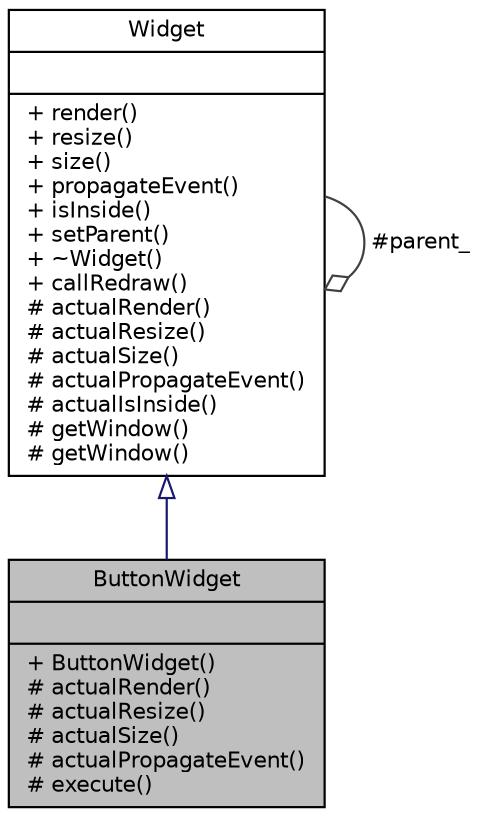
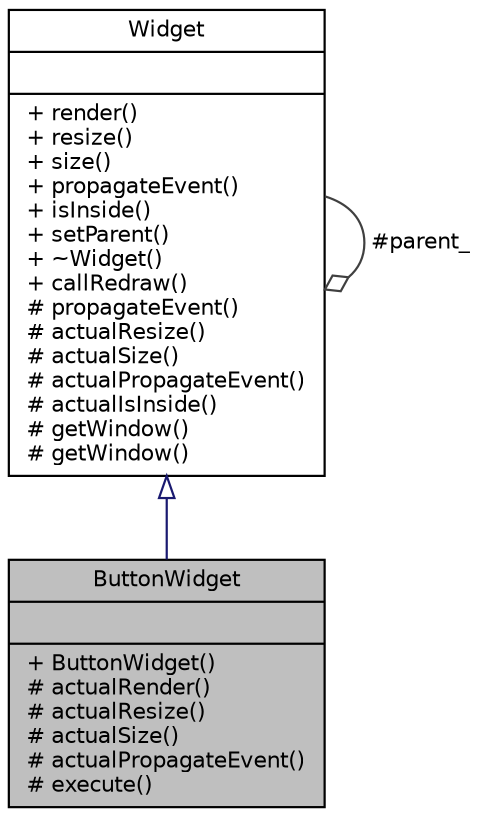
node "Widget": text "# actualRender()" -> "# propagateEvent()"
